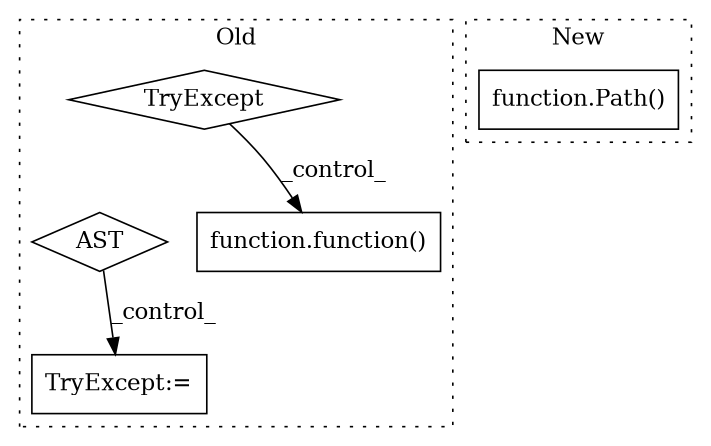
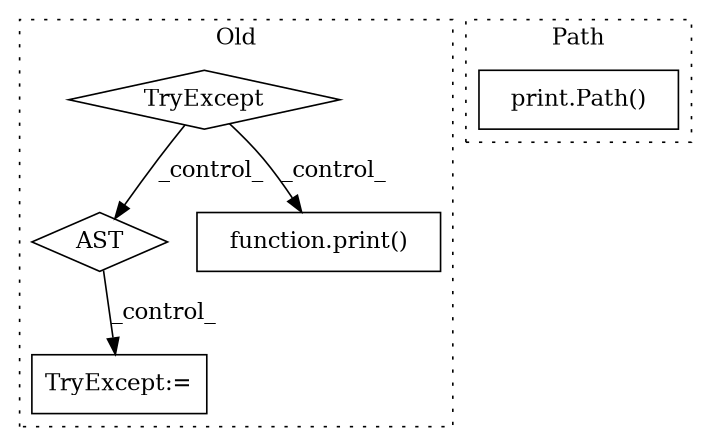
cluster "New": label "New" -> "Path"
node "function.Path()": label "function.Path()" -> "print.Path()"
edge "TryExcept" -> "AST": added, label "_control_"
node "function.function()": label "function.function()" -> "function.print()"
